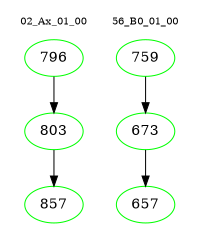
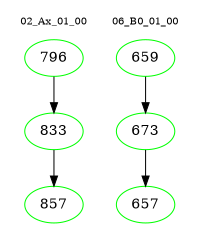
cluster "56_B0_01_00": label "56_B0_01_00" -> "06_B0_01_00"
node "759": label "759" -> "659"
node "803": label "803" -> "833"
